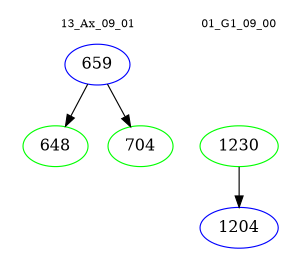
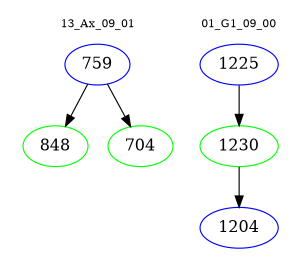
node "659": label "659" -> "759"
node "1225": added
node "648": label "648" -> "848"
